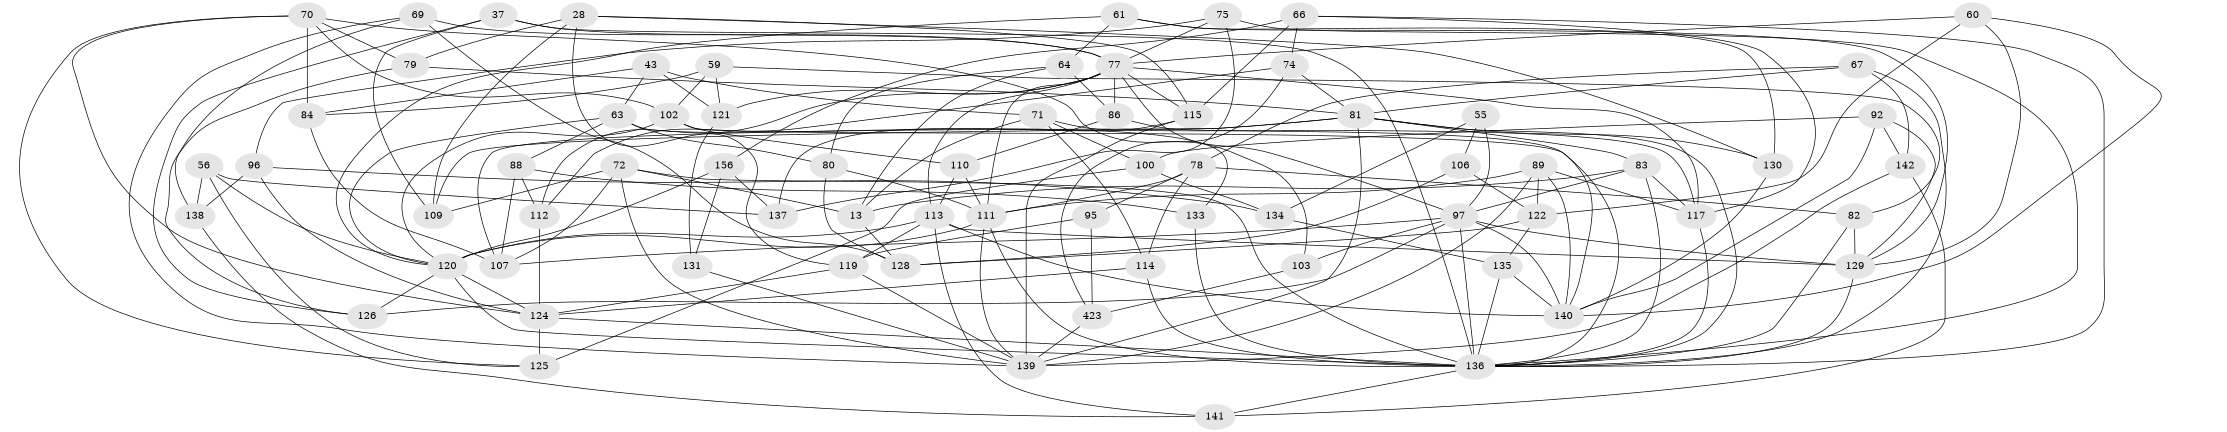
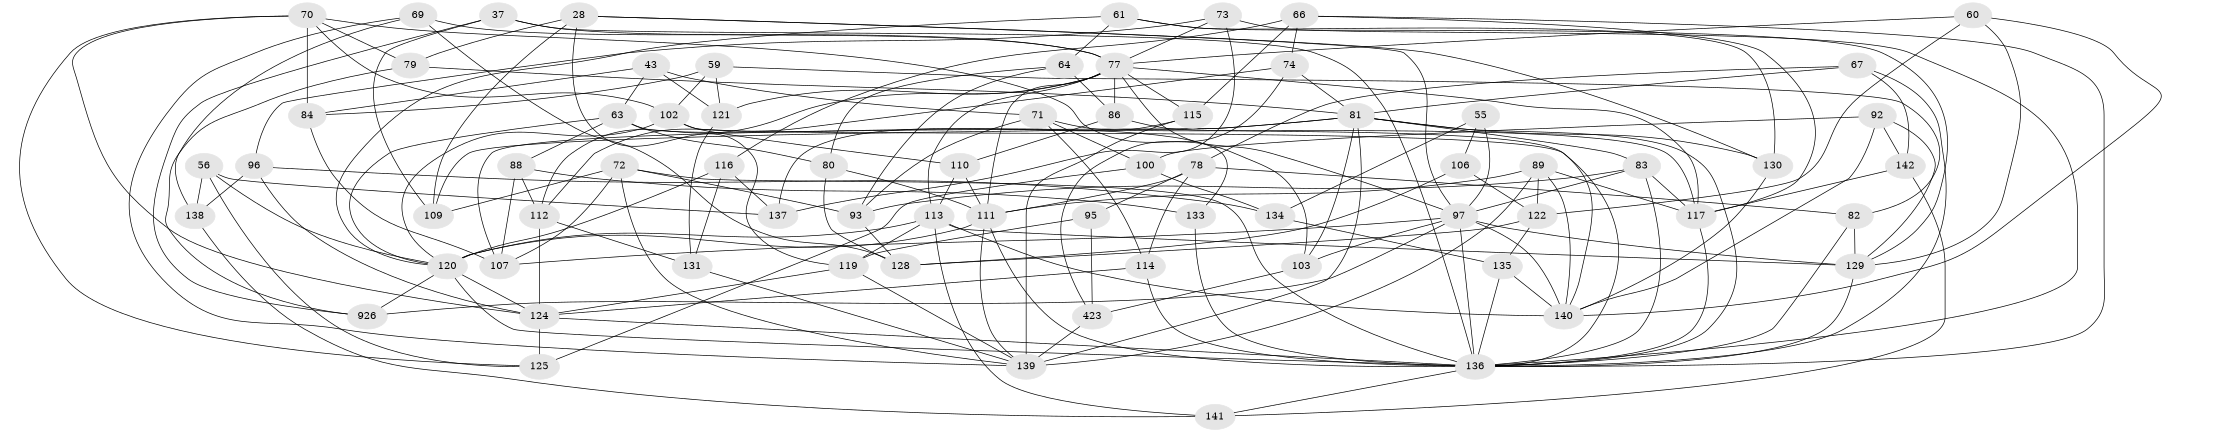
node "75": label "75" -> "73"
edge "28" -- "115": now "28" -- "97"
node "156": label "156" -> "116"
edge "81" -- "103": added
node "13": label "13" -> "93"
edge "112" -- "131": added
node "126": label "126" -> "926"
edge "142" -- "139": now "142" -- "117"
